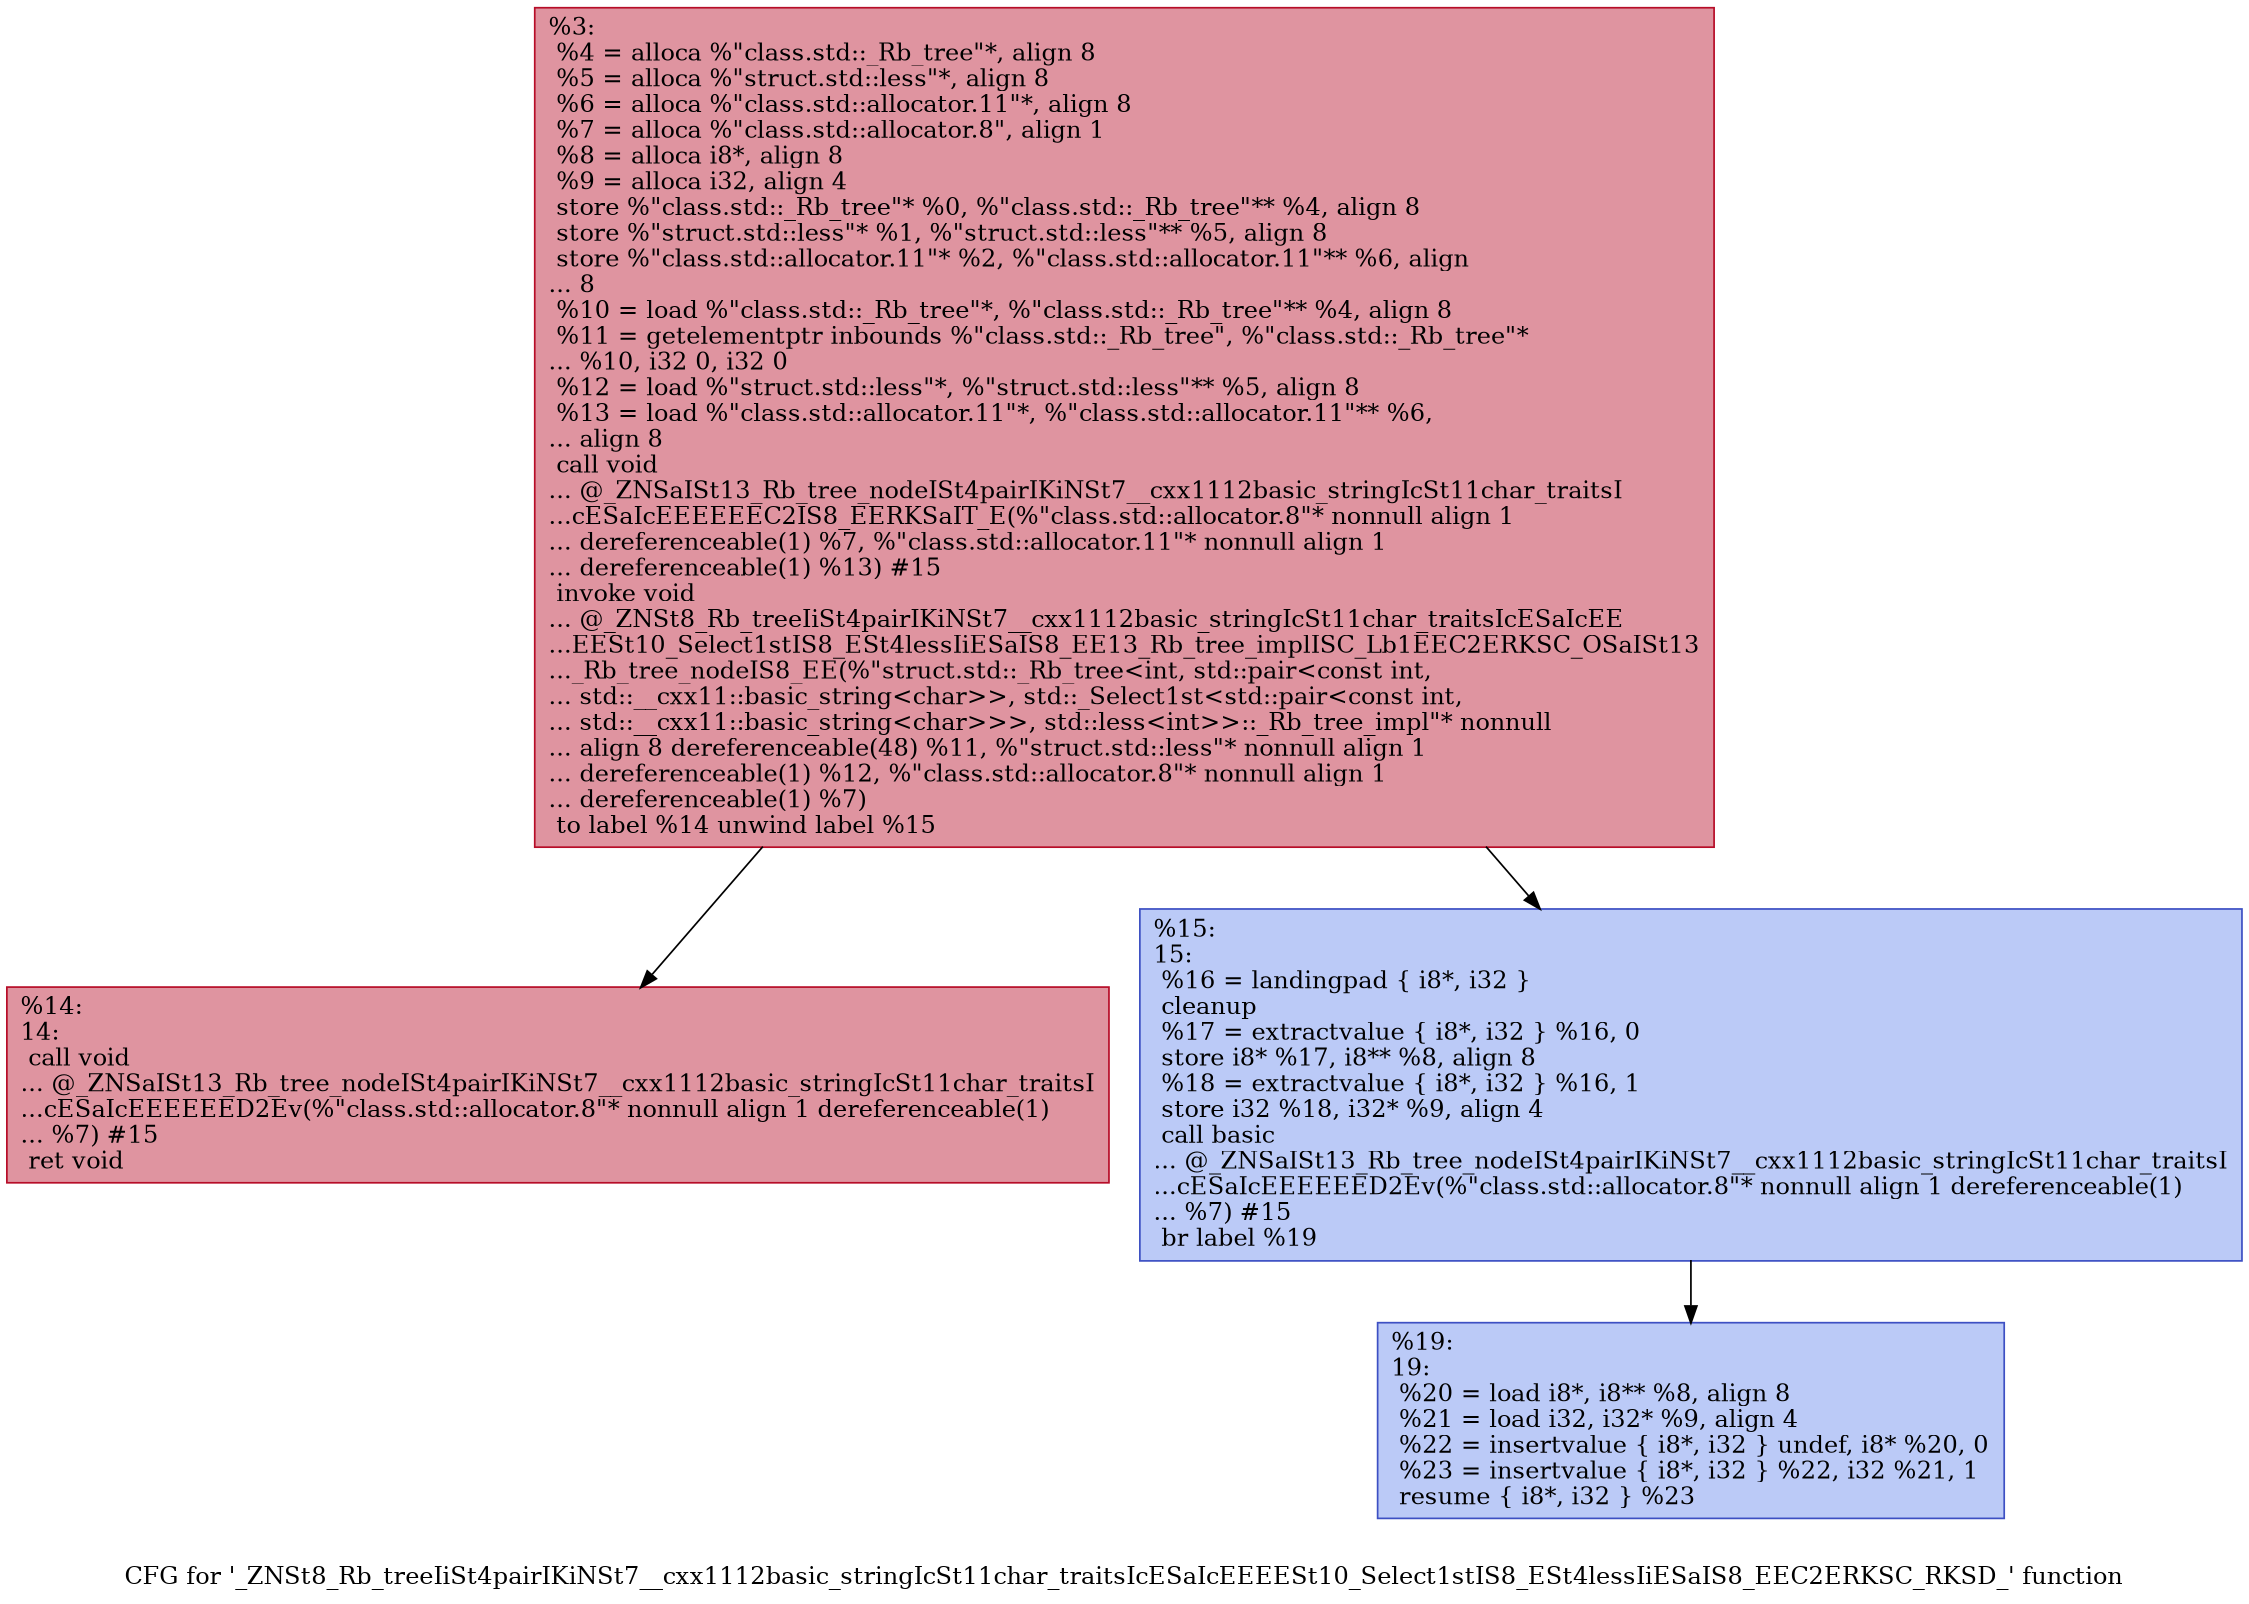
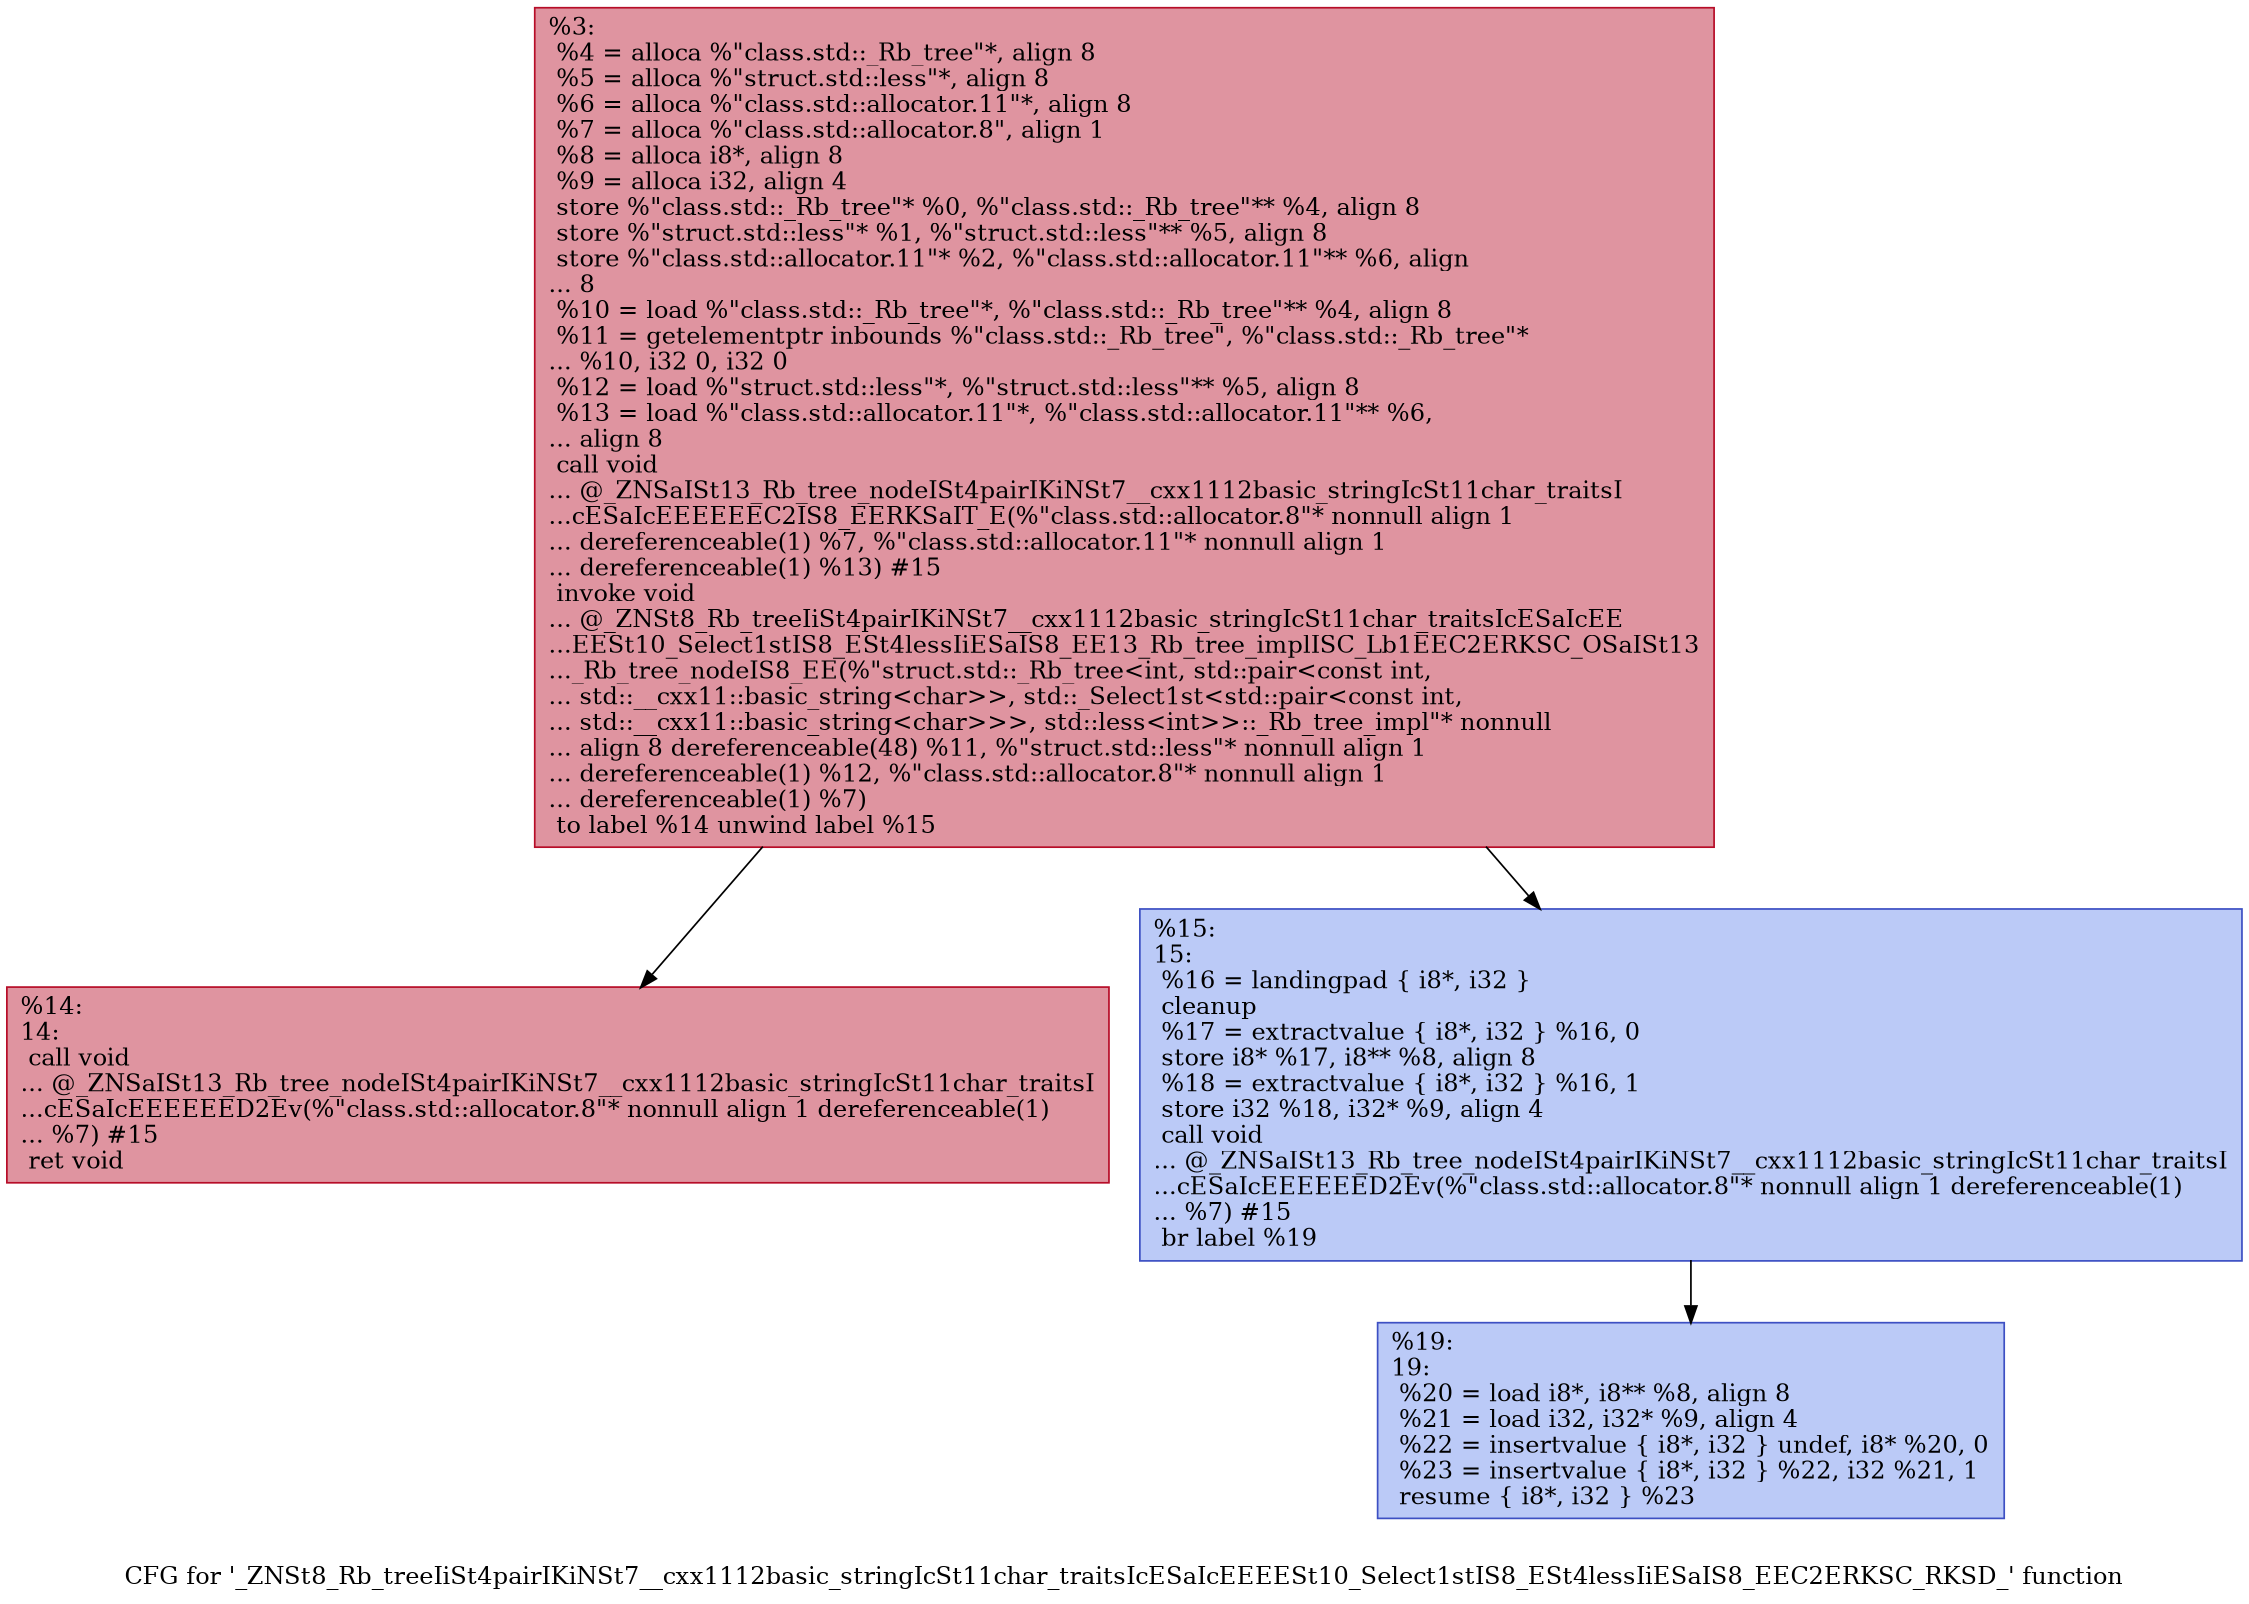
node "%15:": text "call basic" -> "call void"
